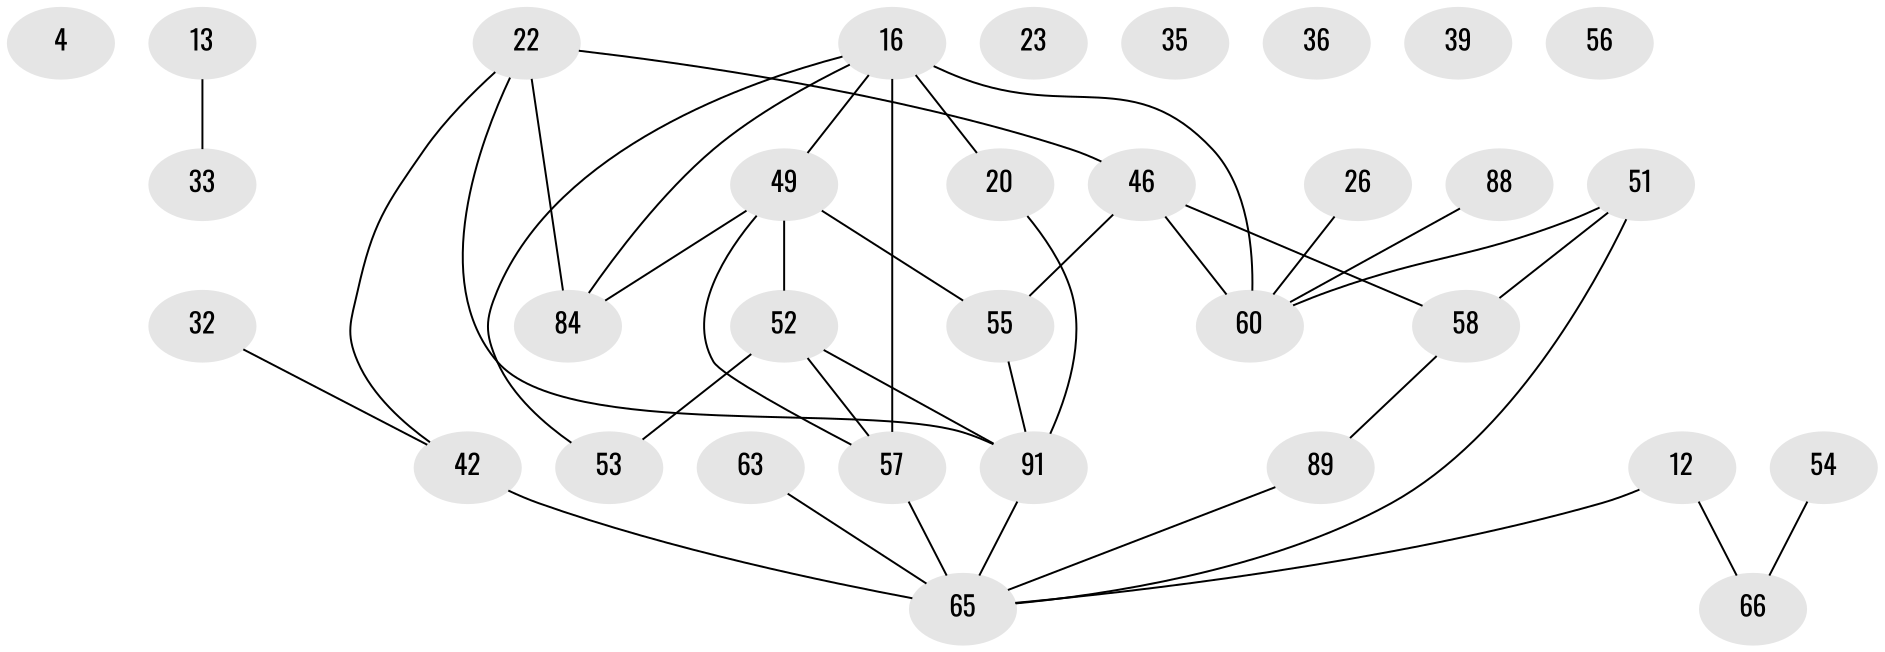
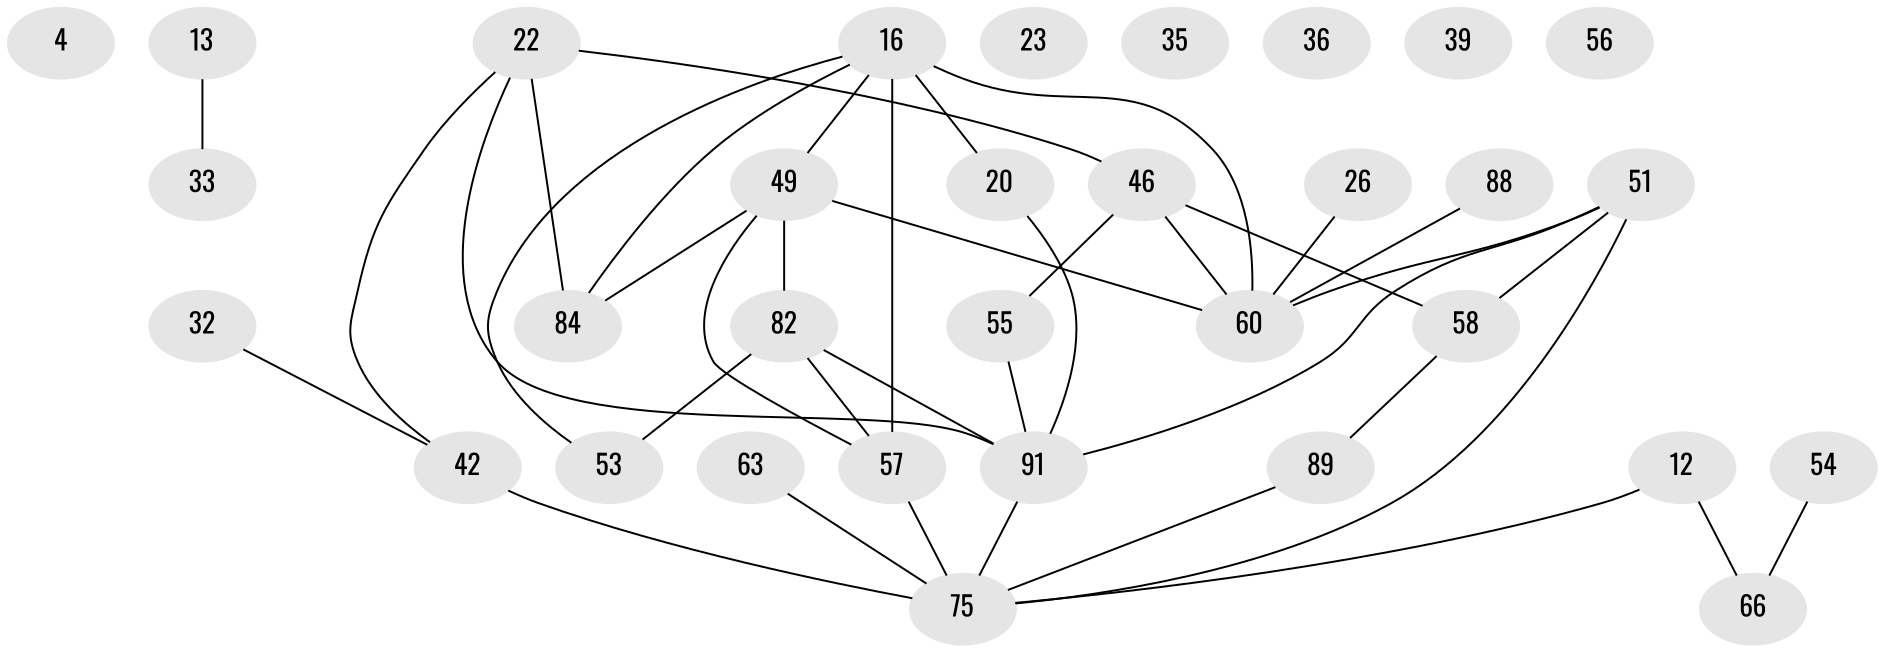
edge "49" -- "55": now "49" -- "60"
node "52": label "52" -> "82"
edge "51" -- "91": added
node "65": label "65" -> "75"
